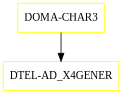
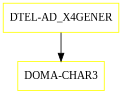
edge "DOMA-CHAR3" -> "DTEL-AD_X4GENER": reversed
